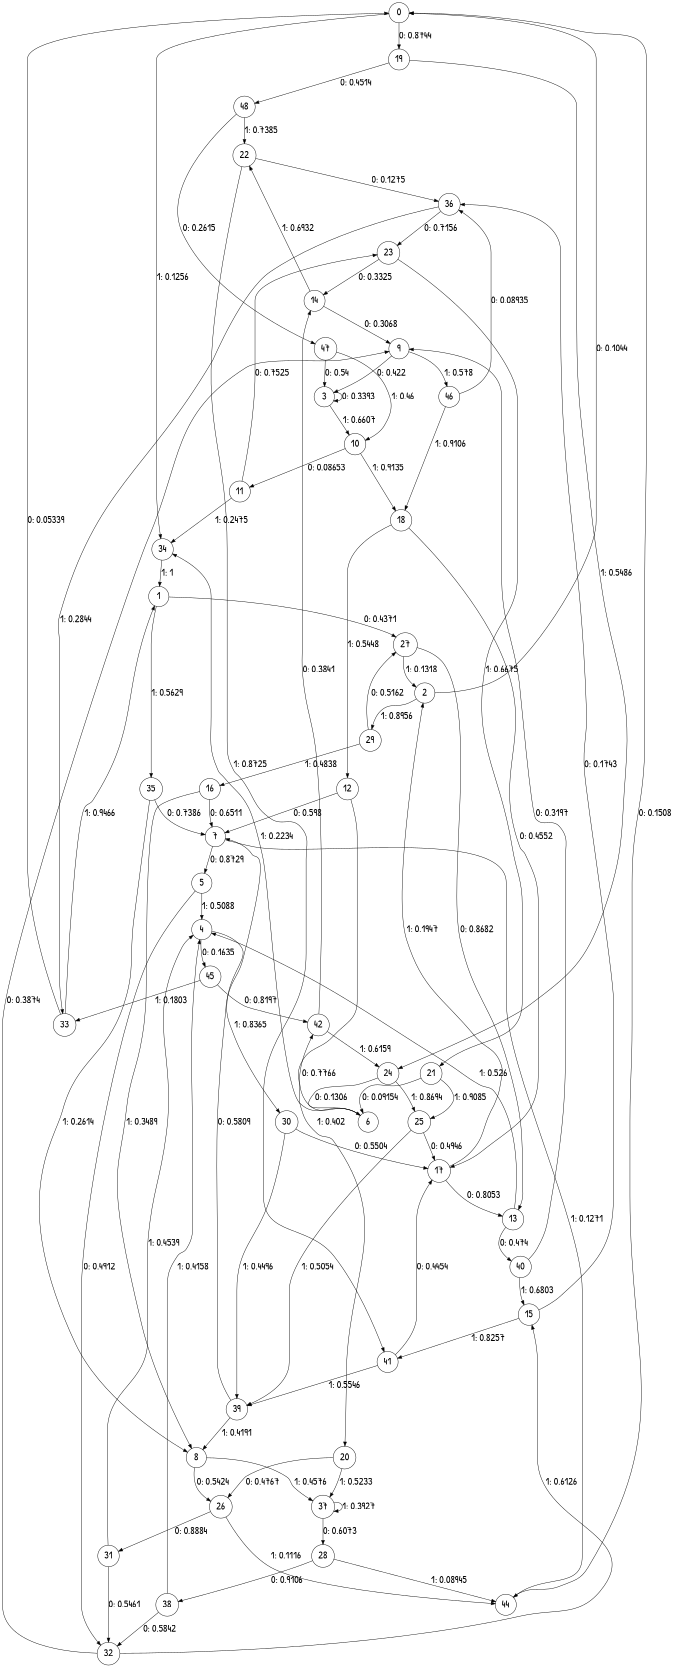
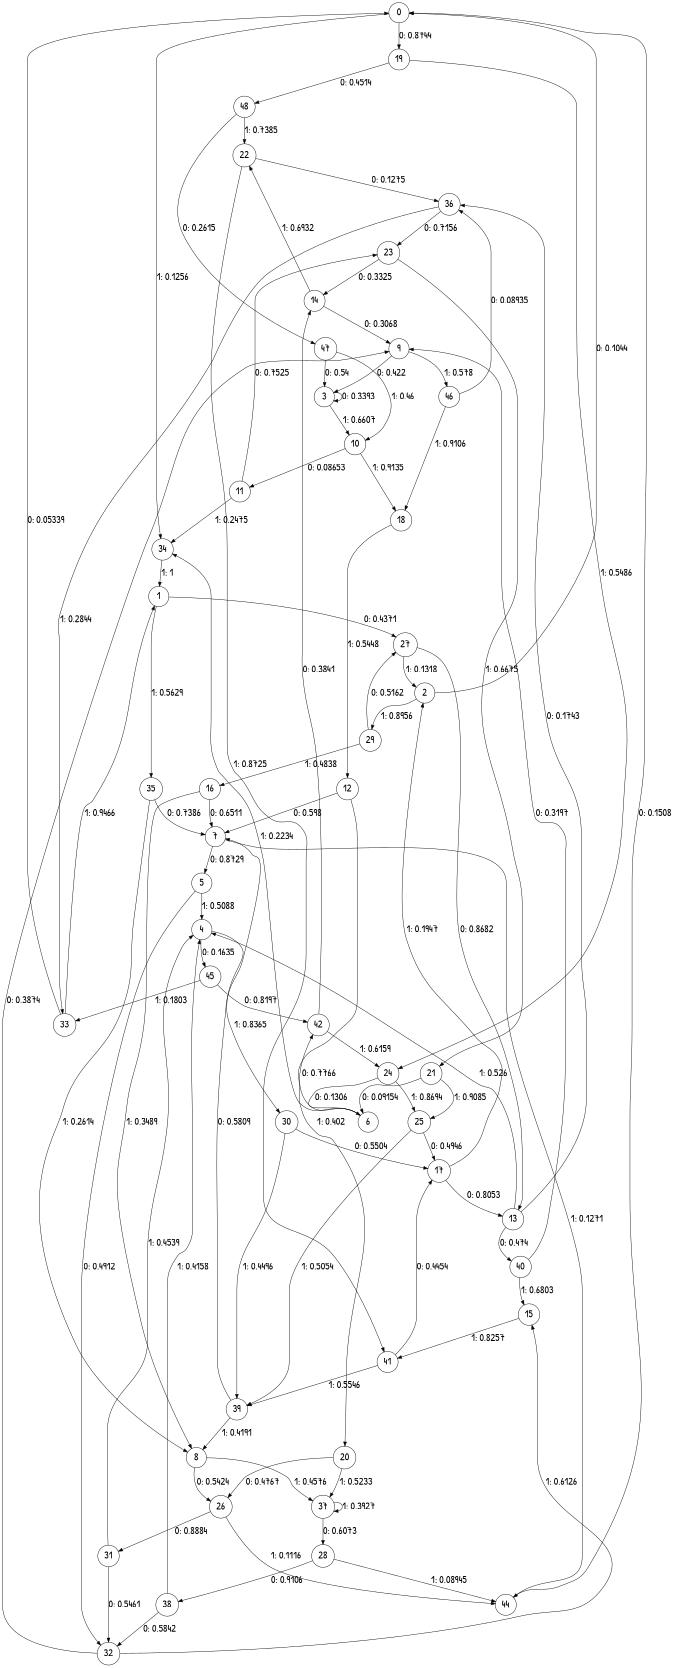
edge "15" -> "36": now "13" -> "36"
edge "18" -> "17": removed, label "0: 0.4552"
